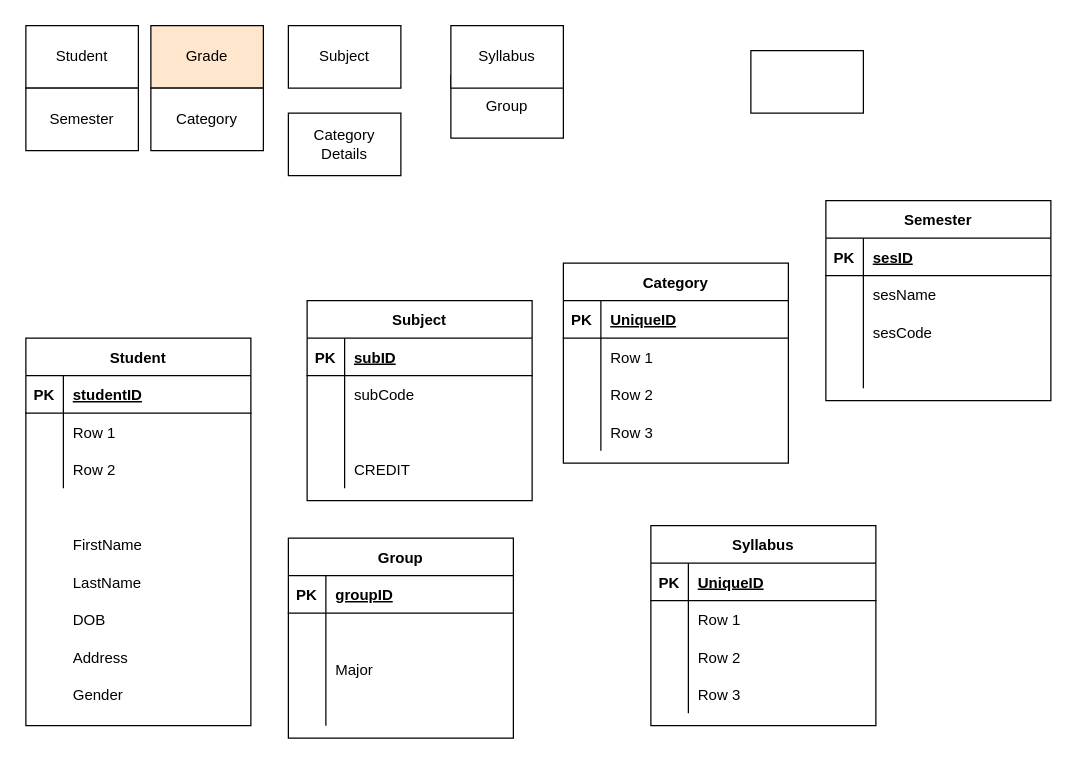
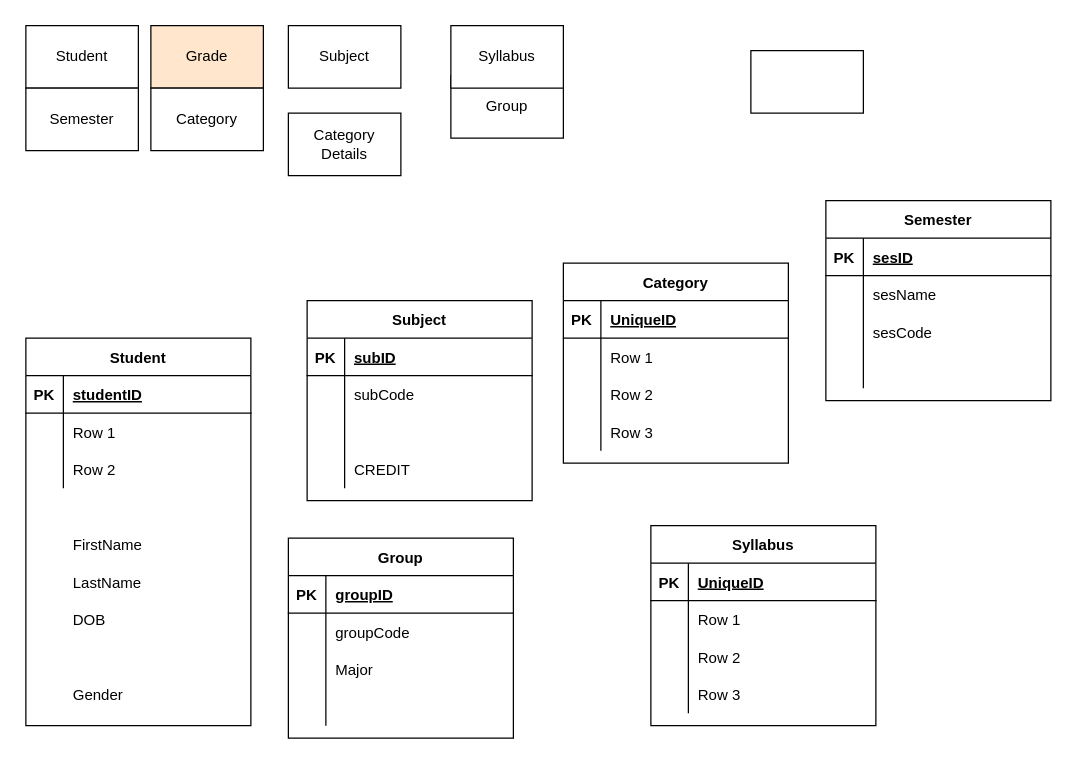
node "groupCode": added
node "Address": removed
